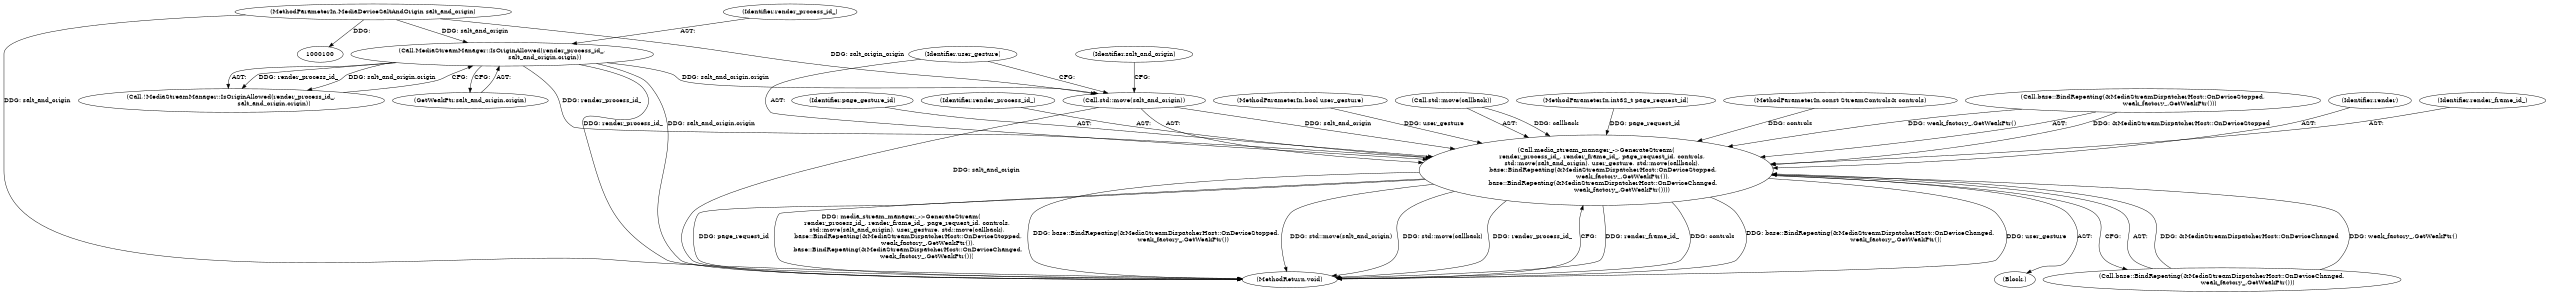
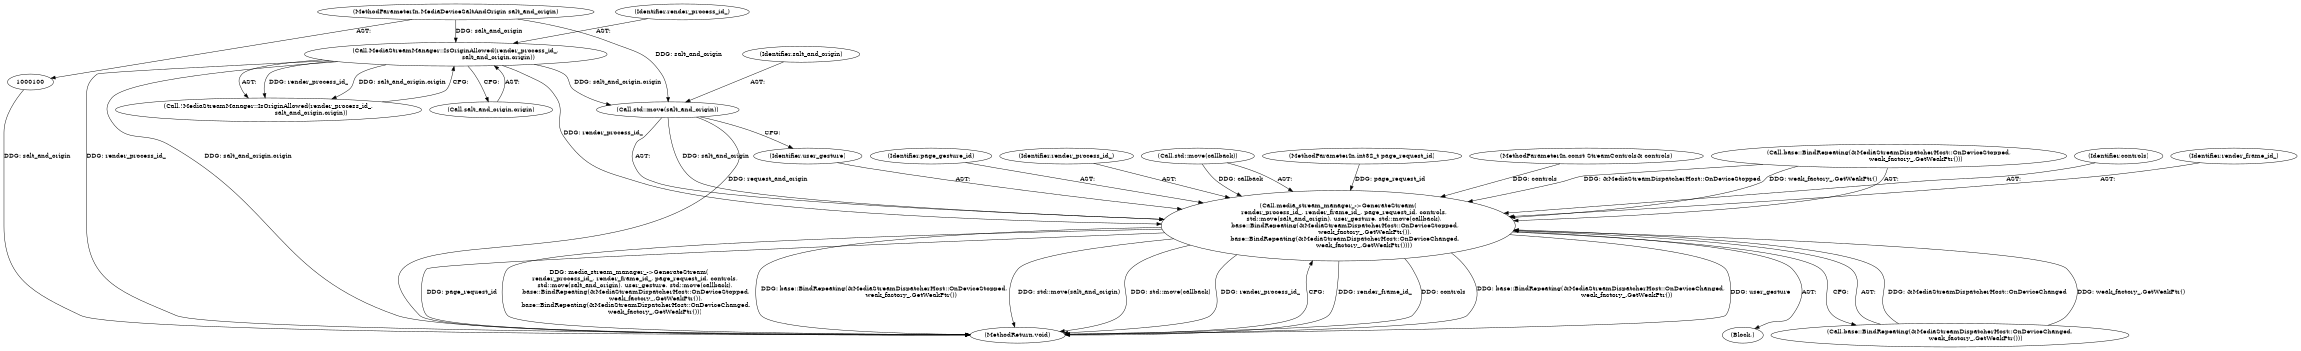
edge "(MethodParameterIn,MediaDeviceSaltAndOrigin salt_and_origin)" -> "1000100": label "DDG: " -> "AST: "
edge "(MethodParameterIn,MediaDeviceSaltAndOrigin salt_and_origin)" -> "(Call,std::move(salt_and_origin))": label "DDG: salt_origin_origin" -> "DDG: salt_and_origin"
edge "(Identifier,user_gesture)" -> "(Call,std::move(salt_and_origin))": reversed
edge "(Identifier,salt_and_origin)" -> "(Call,std::move(salt_and_origin))": label "CFG: " -> "AST: "
node "(GetWeakPtr,salt_and_origin.origin)": label "(GetWeakPtr,salt_and_origin.origin)" -> "(Call,salt_and_origin.origin)"
node "(MethodParameterIn,bool user_gesture)": removed
node "(Identifier,render)": label "(Identifier,render)" -> "(Identifier,controls)"
edge "(Call,std::move(salt_and_origin))" -> "(MethodReturn,void)": label "DDG: salt_and_origin" -> "DDG: request_and_origin"
edge "(MethodParameterIn,MediaDeviceSaltAndOrigin salt_and_origin)" -> "(MethodReturn,void)": now "1000100" -> "(MethodReturn,void)"
